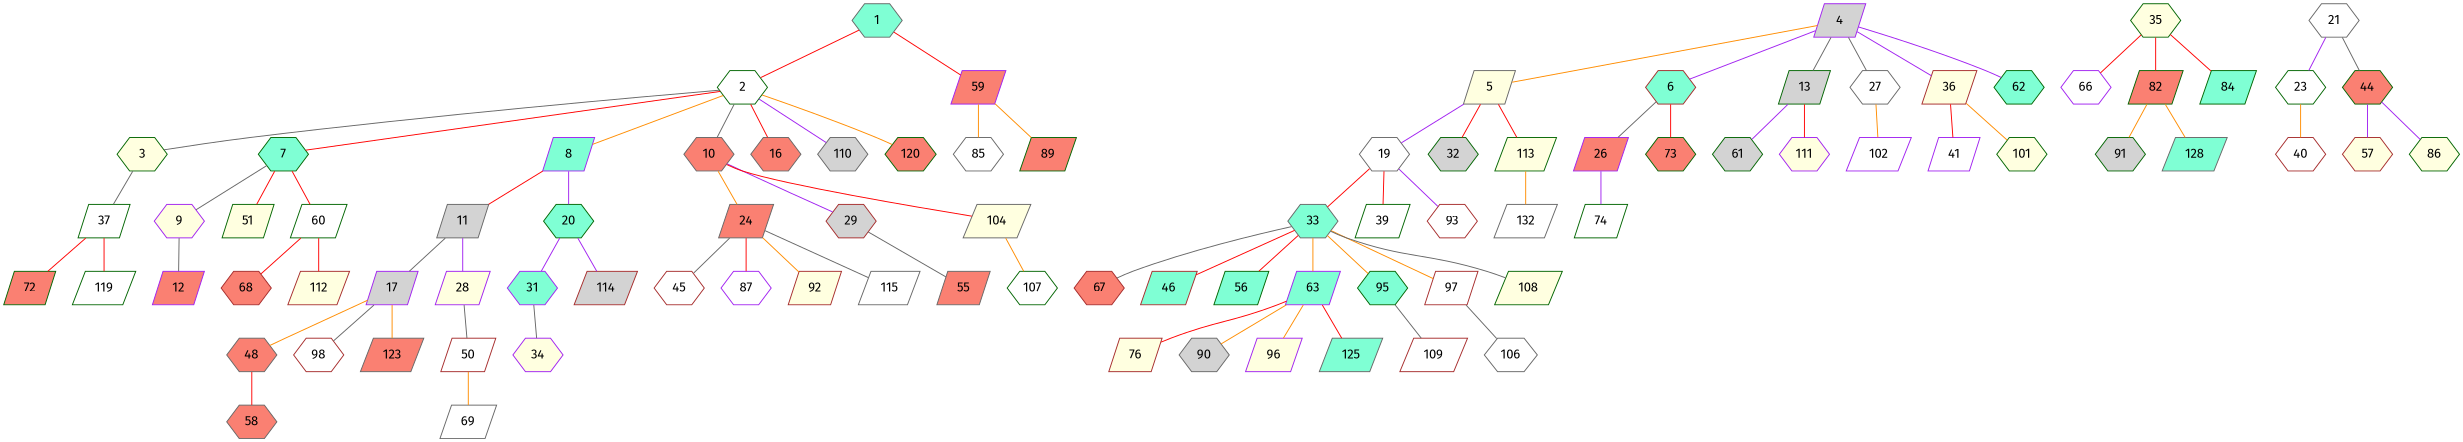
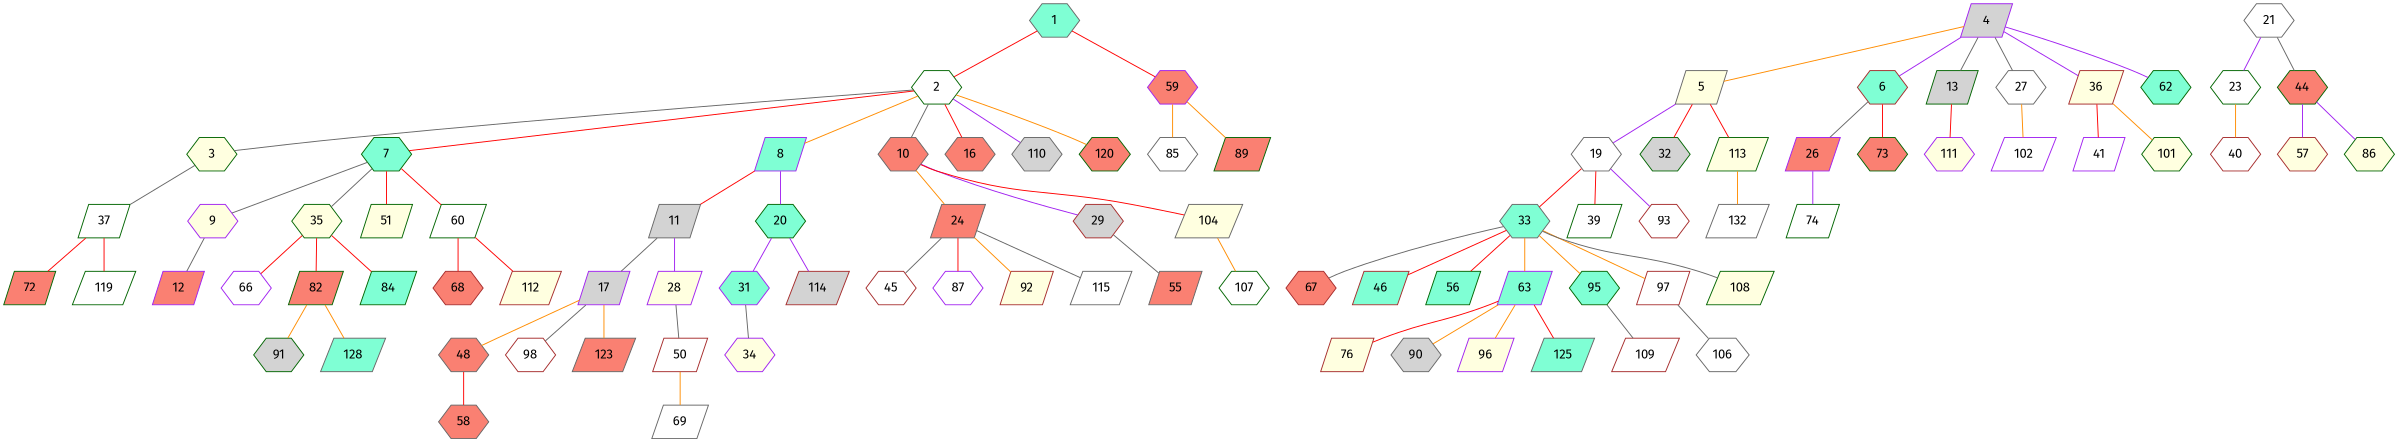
node "59": shape parallelogram -> hexagon
node "61": removed
edge "7" -- "35": added
